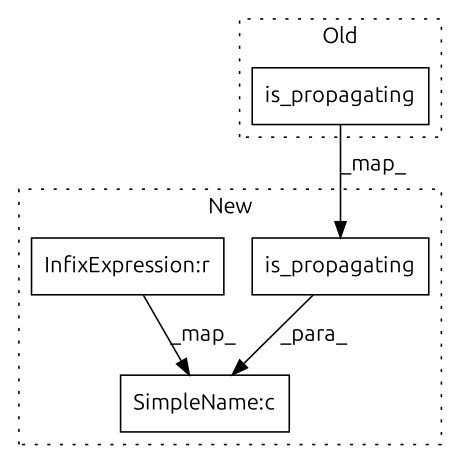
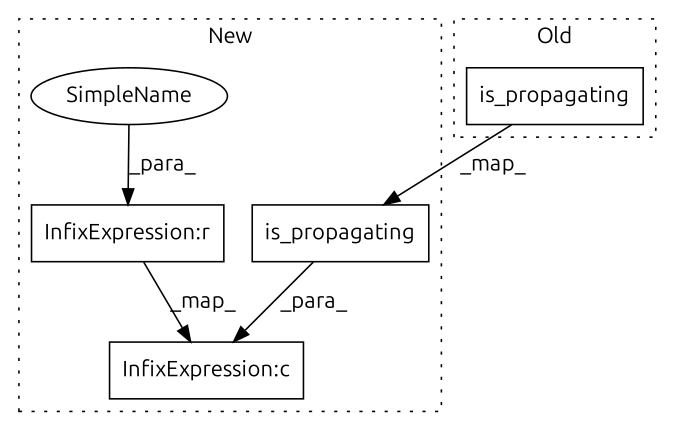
node "SimpleName": added
node "SimpleName:c": label "SimpleName:c" -> "InfixExpression:c"
